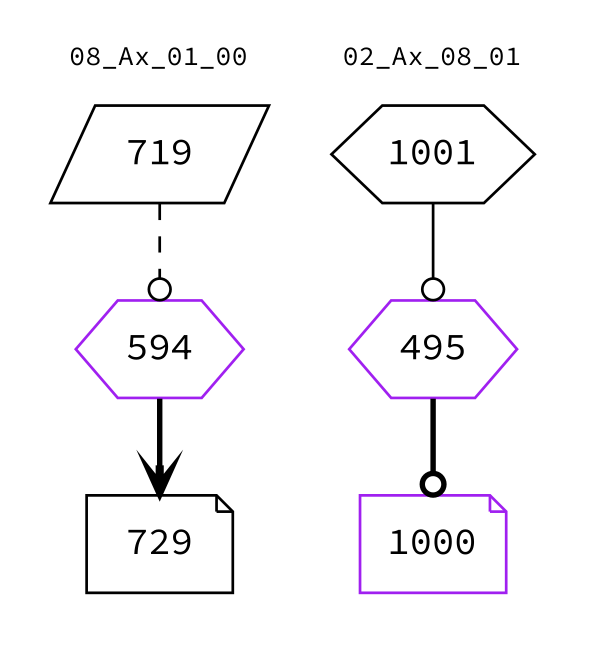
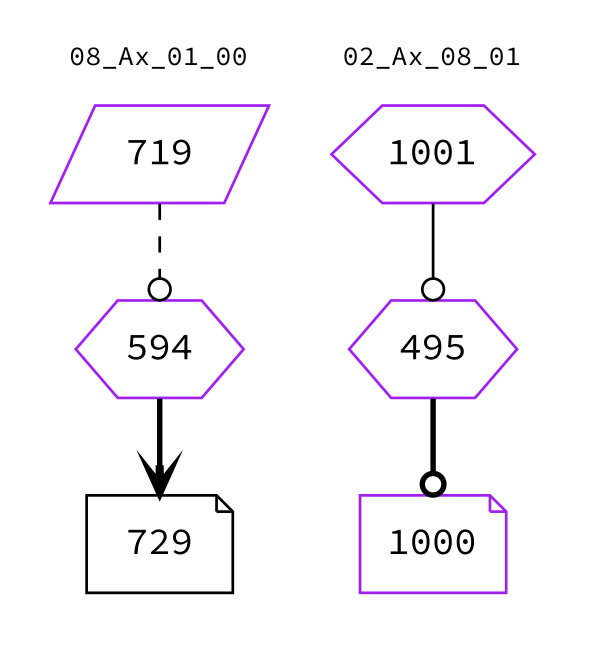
node "719": color black -> purple
node "1001": color black -> purple
